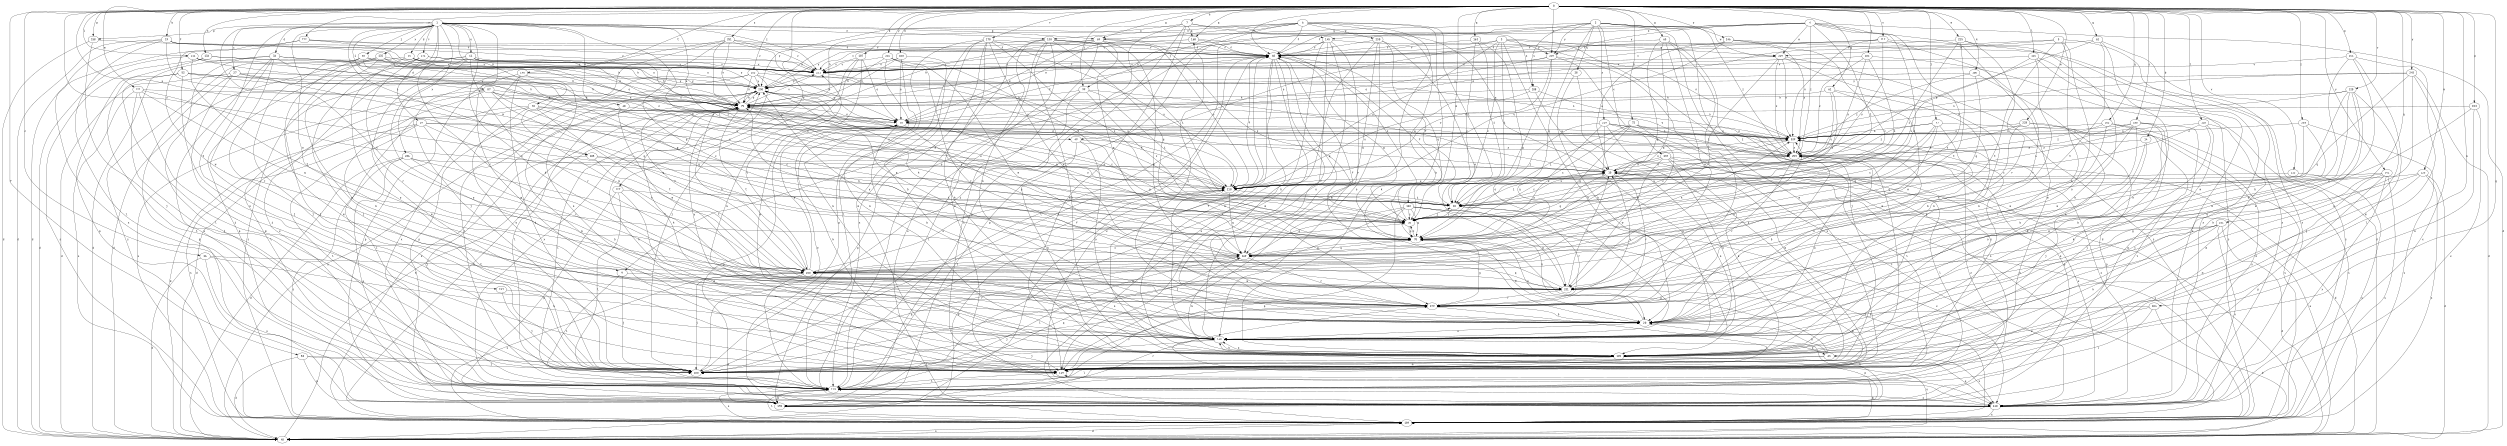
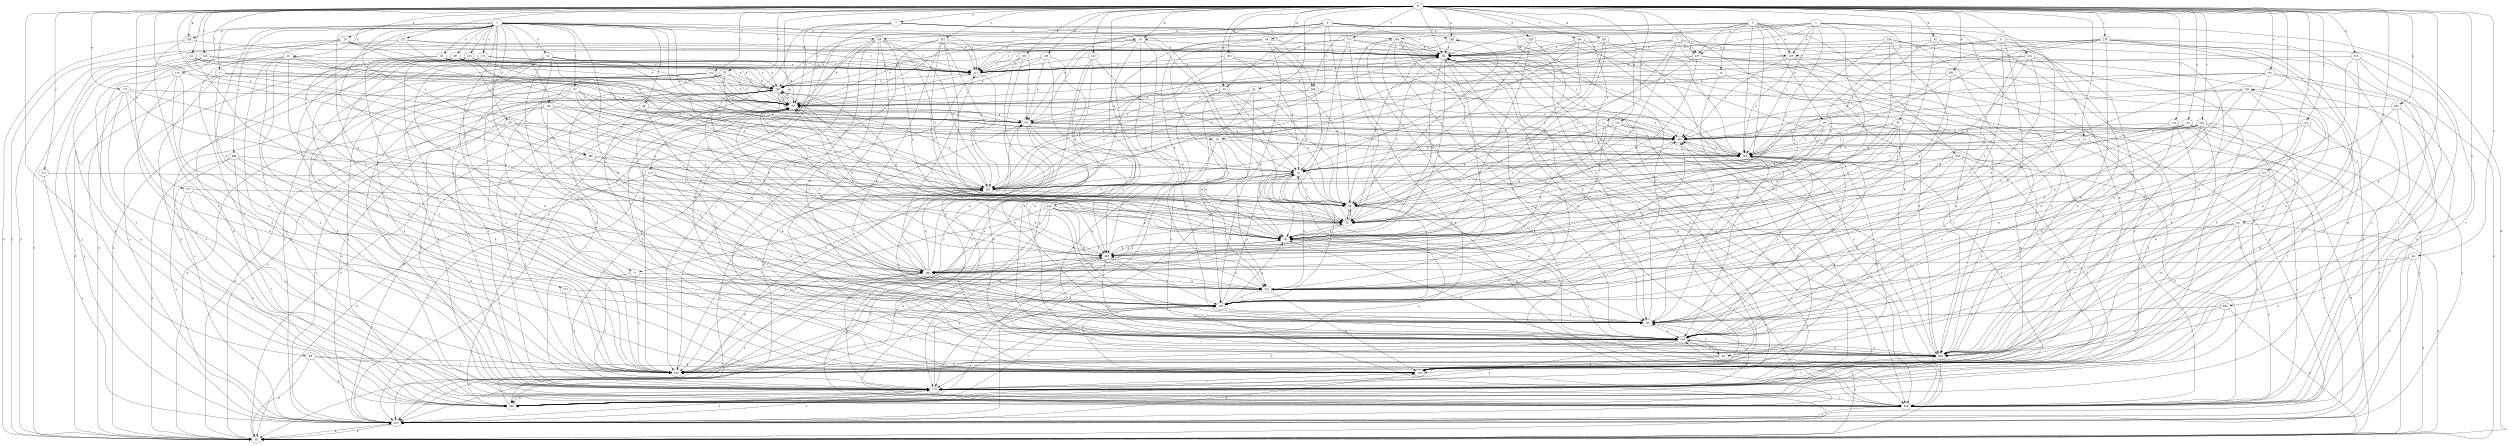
edge "6" -> "230": removed, label "w"
